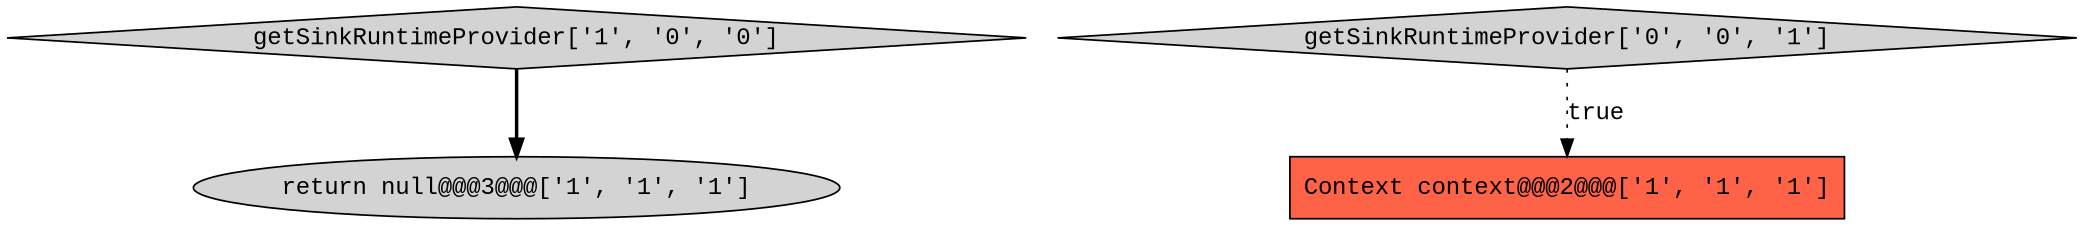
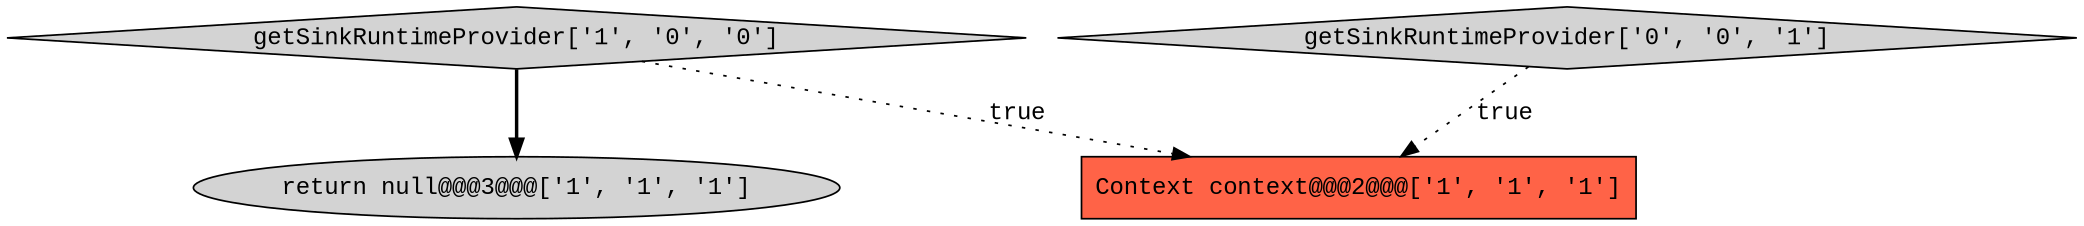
edge "getSinkRuntimeProvider['1', '0', '0']" -> "Context context@@@2@@@['1', '1', '1']": added, label "true"
